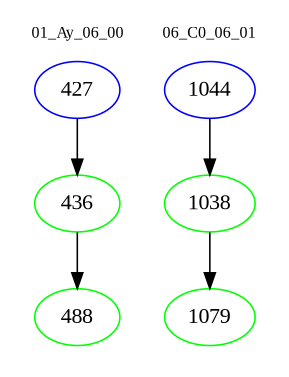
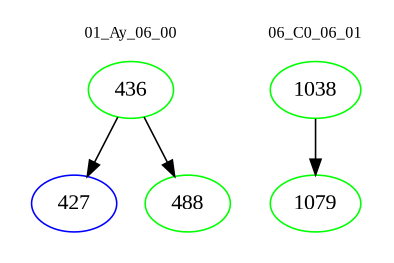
node "1044": removed
edge "427" -> "436": reversed
